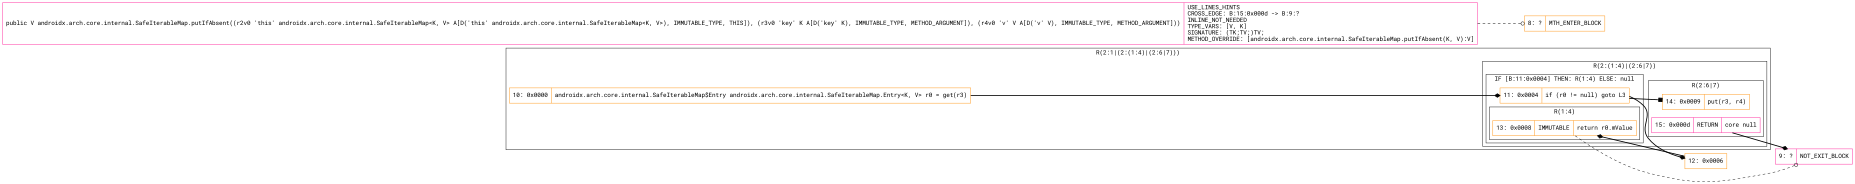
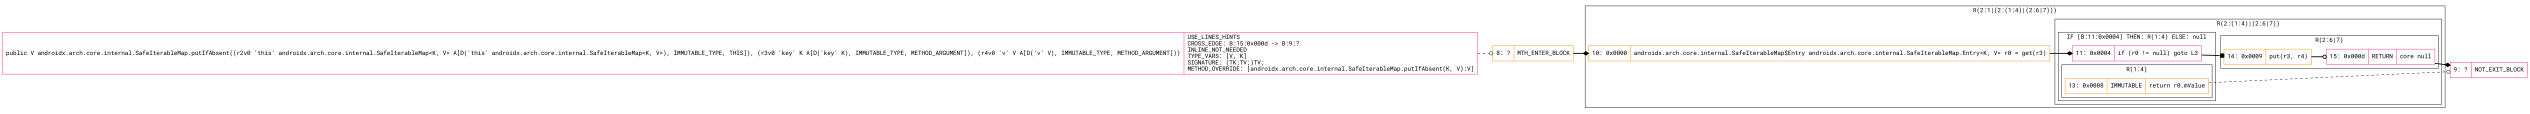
edge "8: ?" -> "10: 0x0000": added
edge "14: 0x0009" -> "15: 0x000d": added
node "11: 0x0004": color darkorange -> deeppink
node "12: 0x0006": removed
